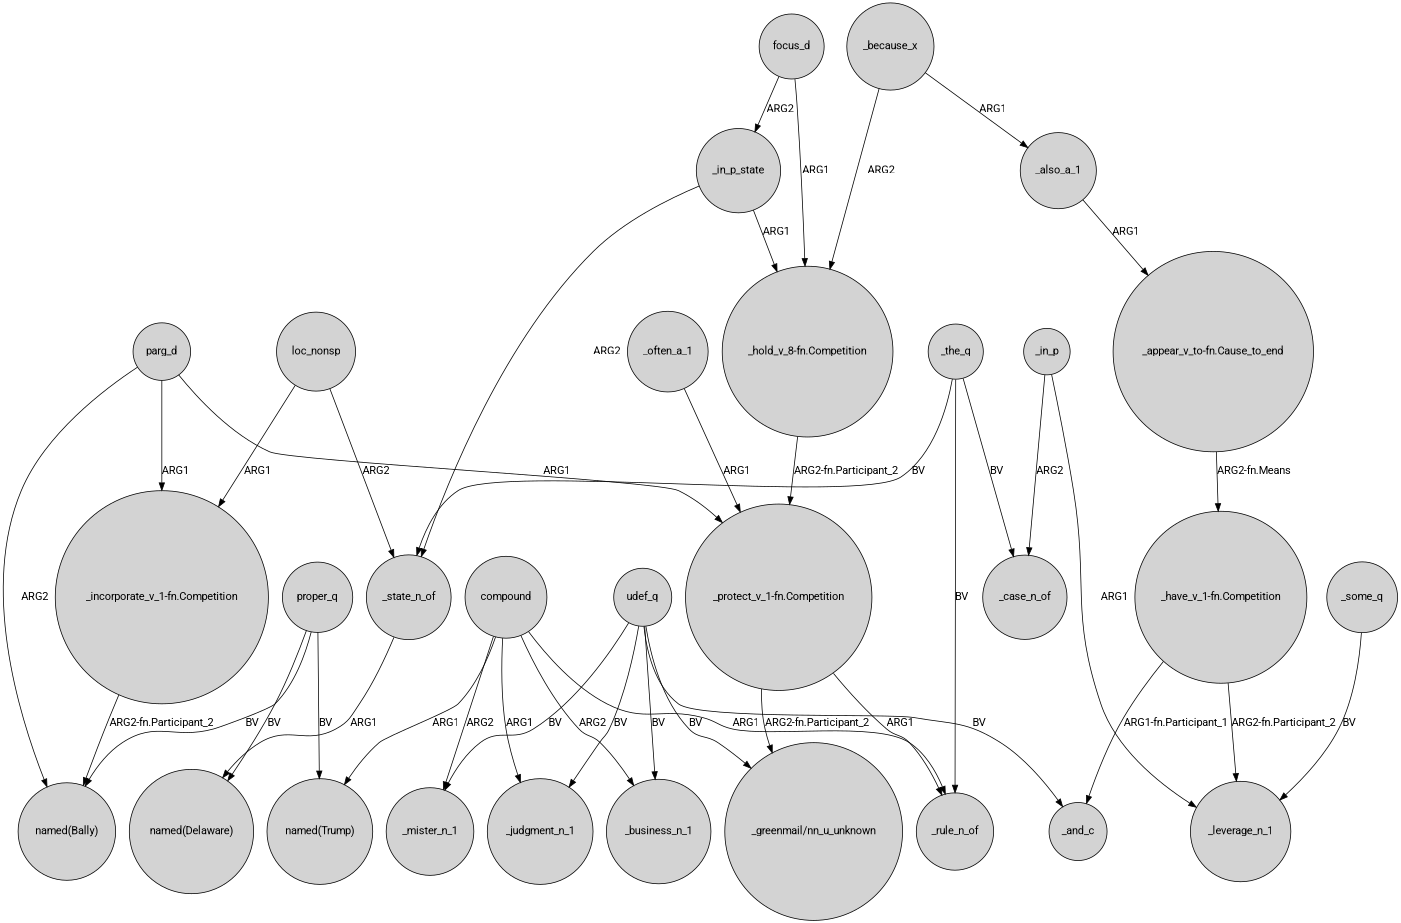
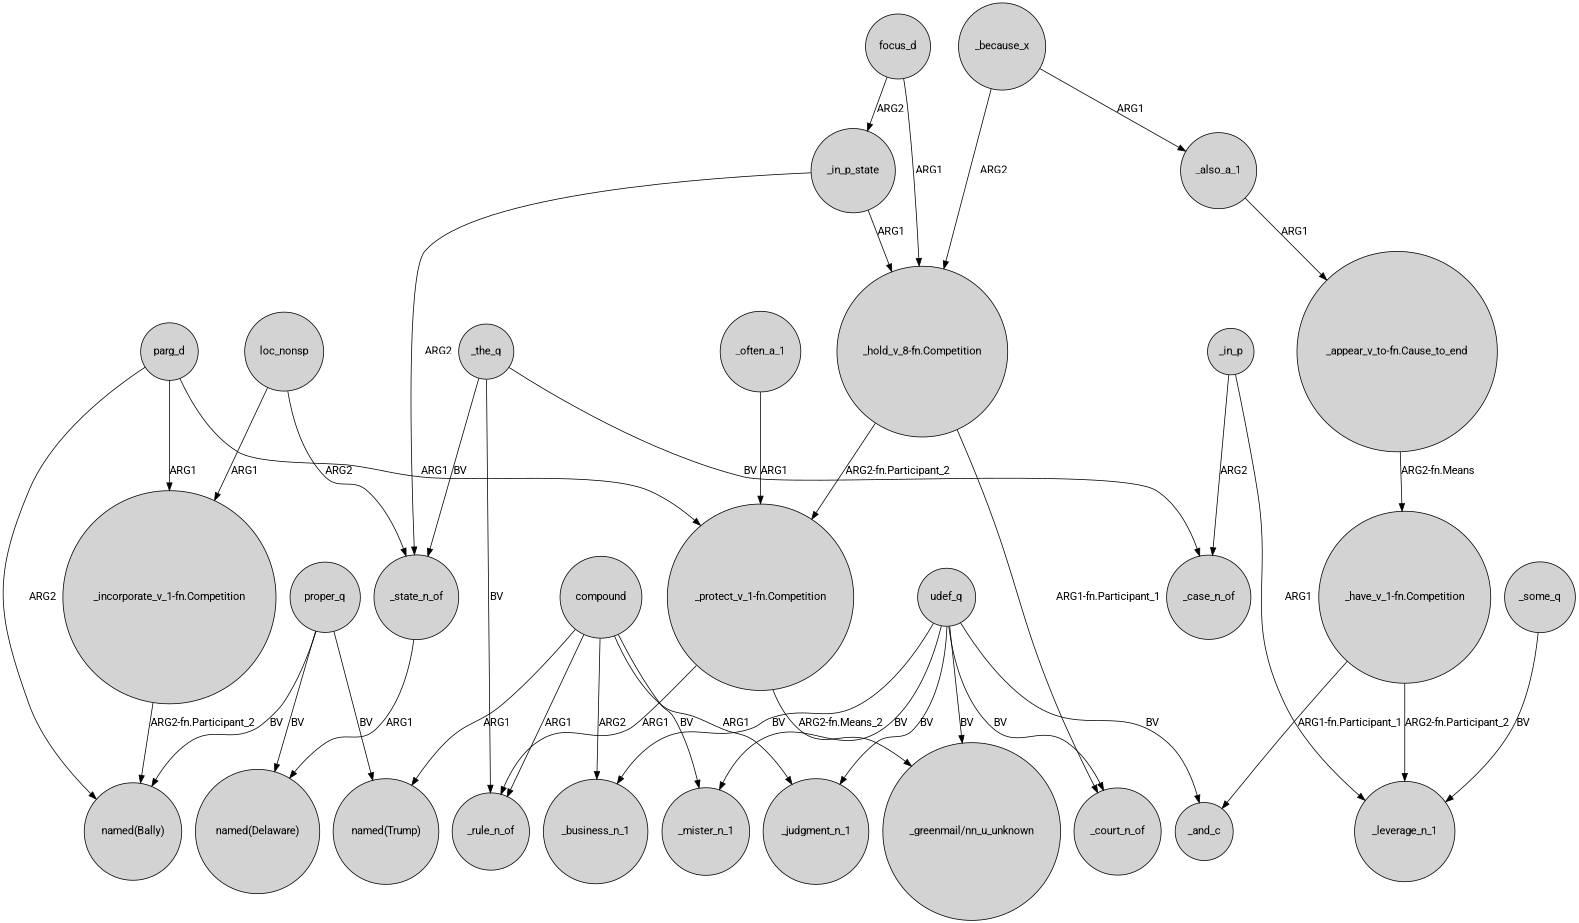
edge "compound" -> "_mister_n_1": label "ARG2" -> "BV"
edge "_protect_v_1-fn.Competition" -> "_greenmail/nn_u_unknown": label "ARG2-fn.Participant_2" -> "ARG2-fn.Means_2"
node "_court_n_of": added
